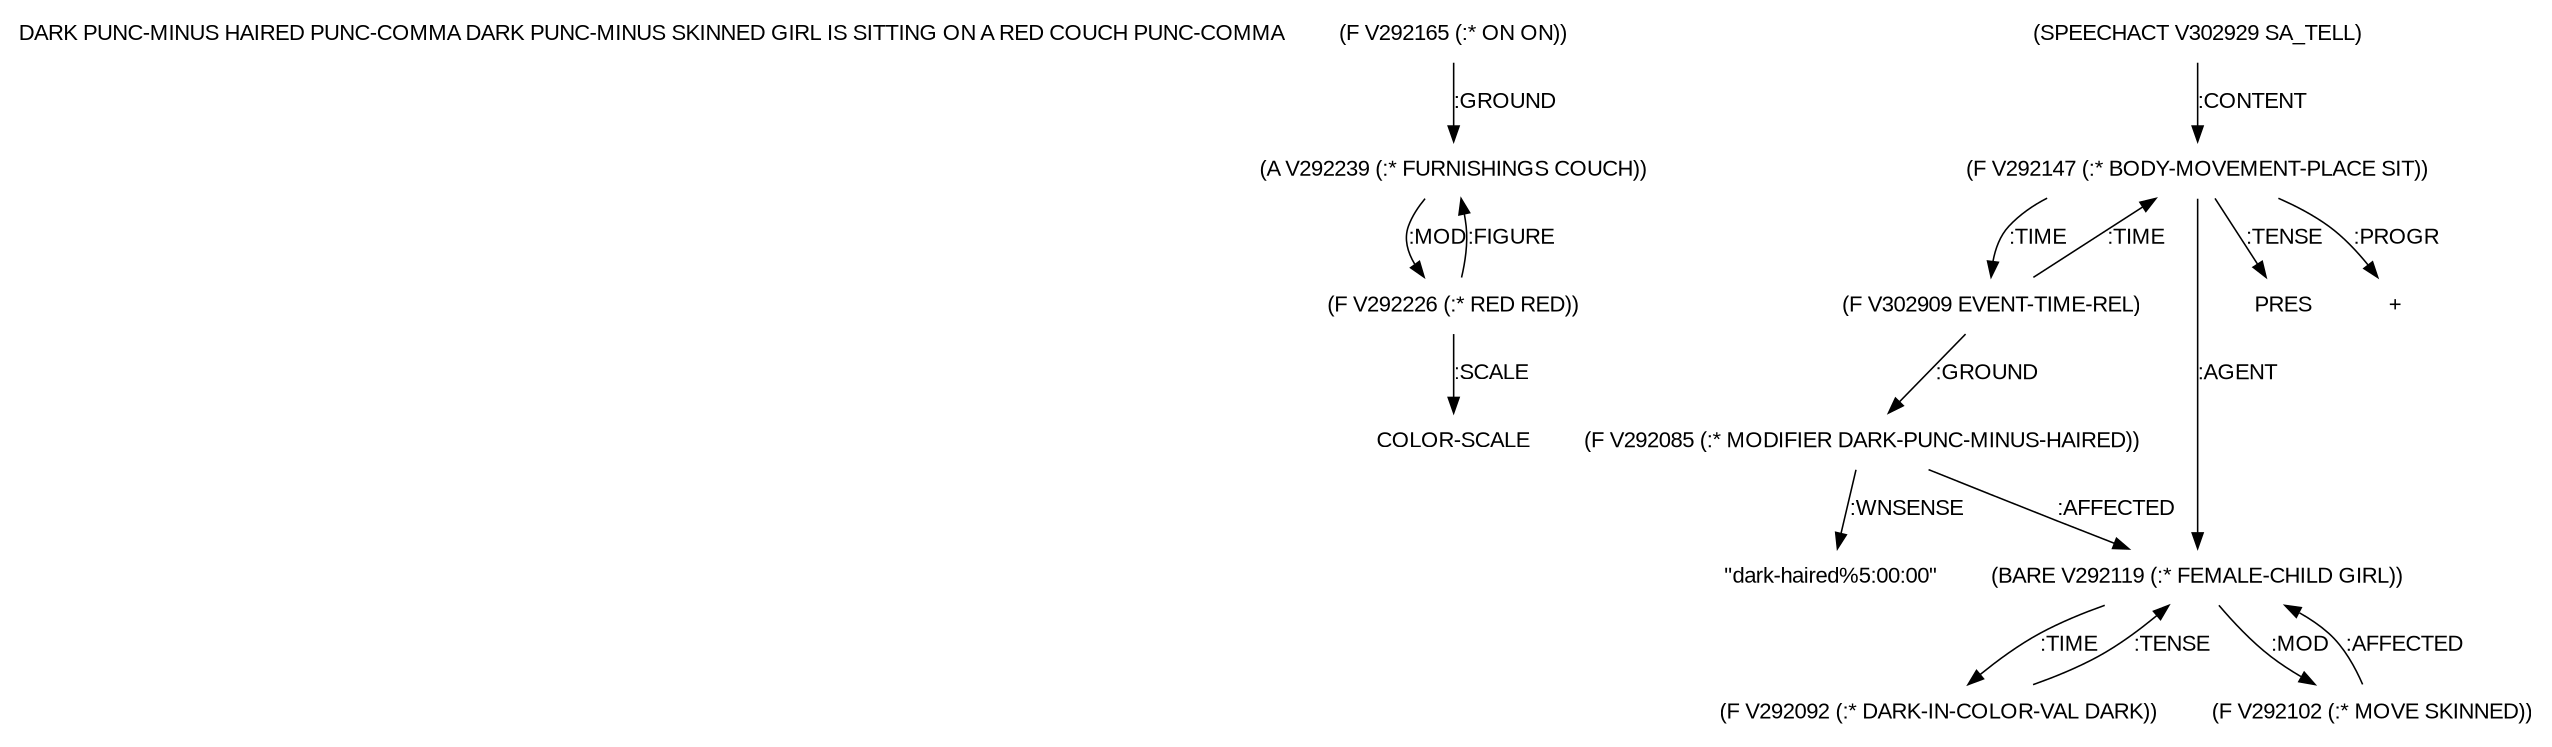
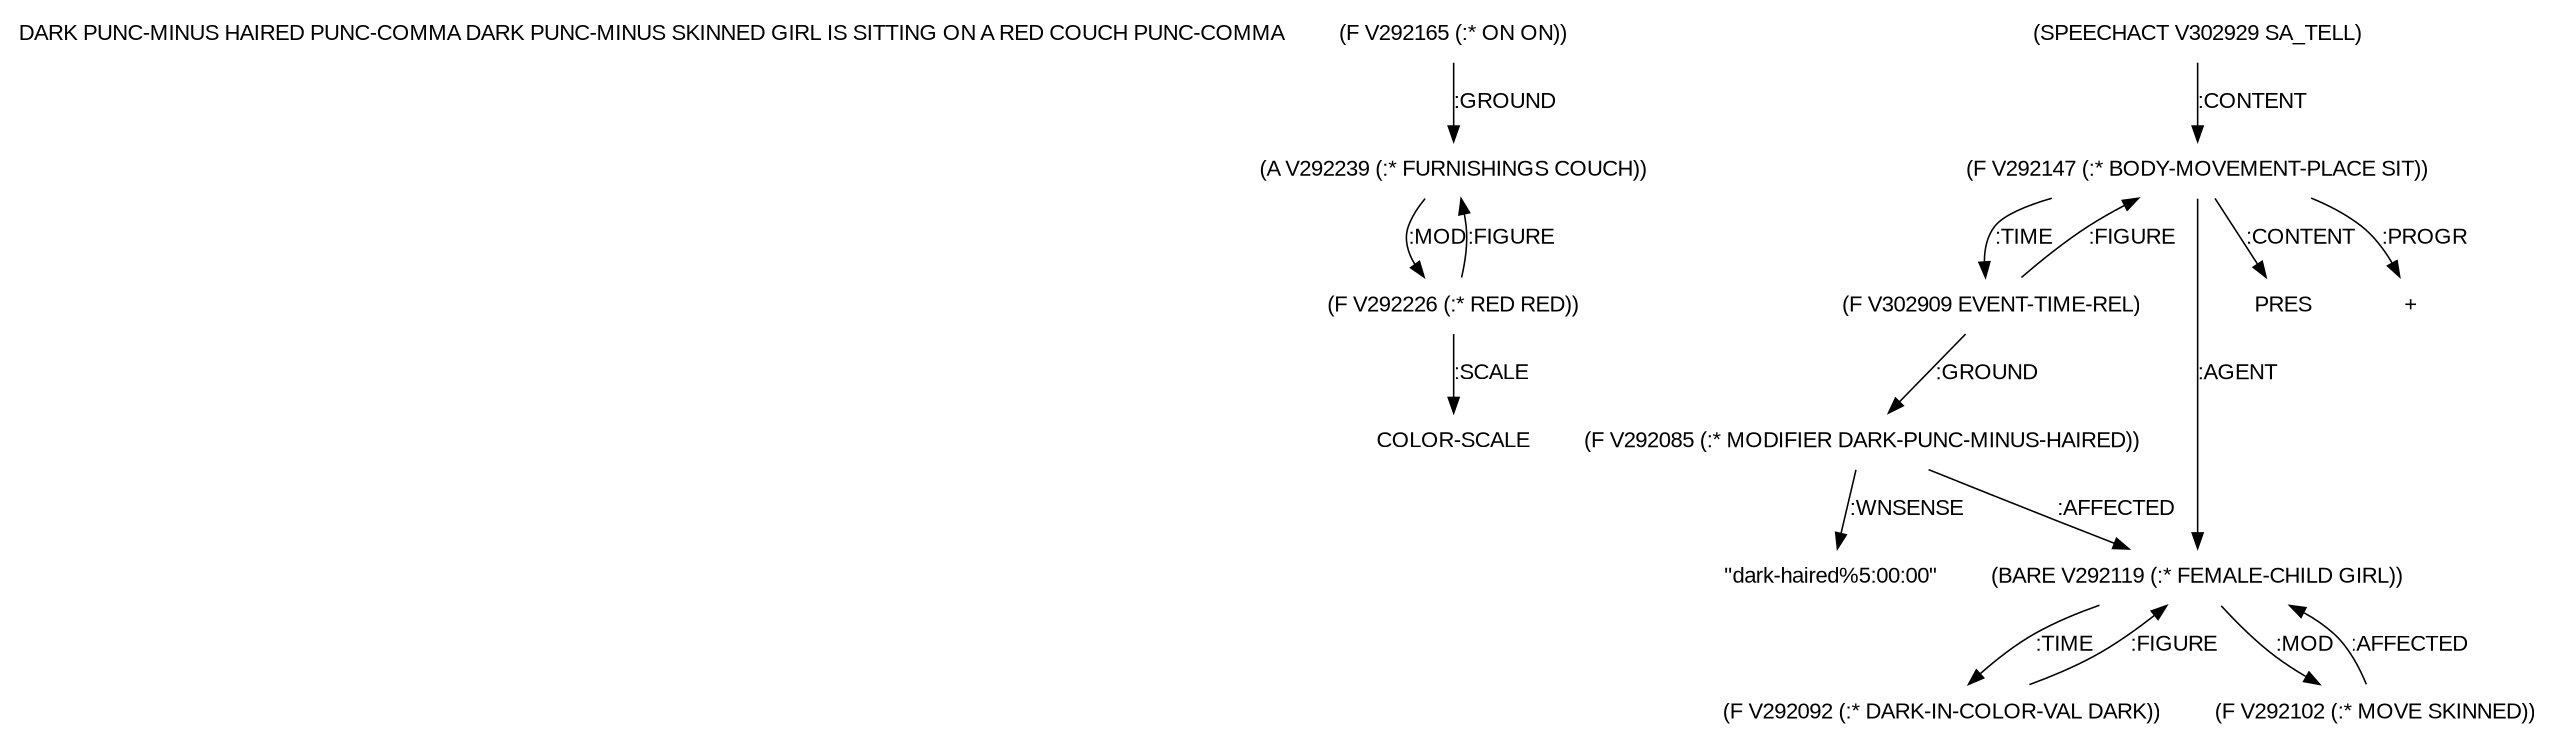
edge "(F V302909 EVENT-TIME-REL)" -> "(F V292147 (:* BODY-MOVEMENT-PLACE SIT))": label ":TIME" -> ":FIGURE"
edge "(F V292147 (:* BODY-MOVEMENT-PLACE SIT))" -> "PRES": label ":TENSE" -> ":CONTENT"
edge "(F V292092 (:* DARK-IN-COLOR-VAL DARK))" -> "(BARE V292119 (:* FEMALE-CHILD GIRL))": label ":TENSE" -> ":FIGURE"
